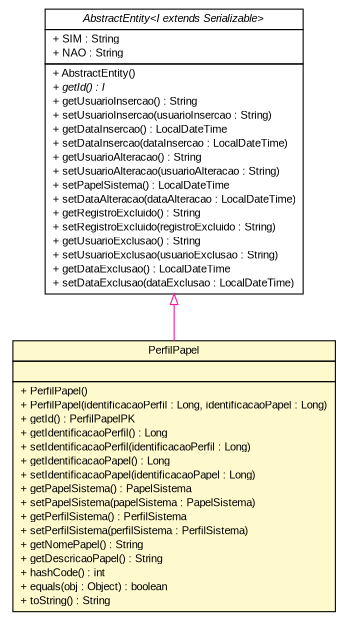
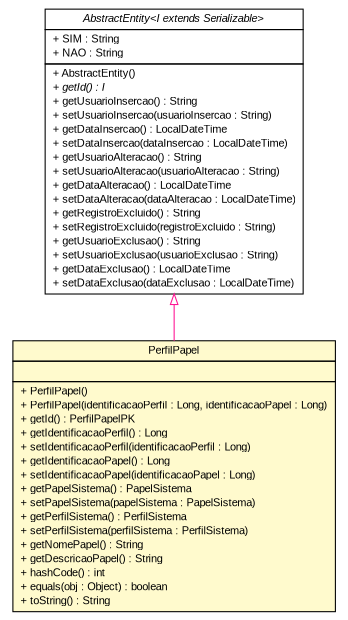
node "AbstractEntity<I extends Serializable>": text "+ setPapelSistema() : LocalDateTime" -> "+ getDataAlteracao() : LocalDateTime"
